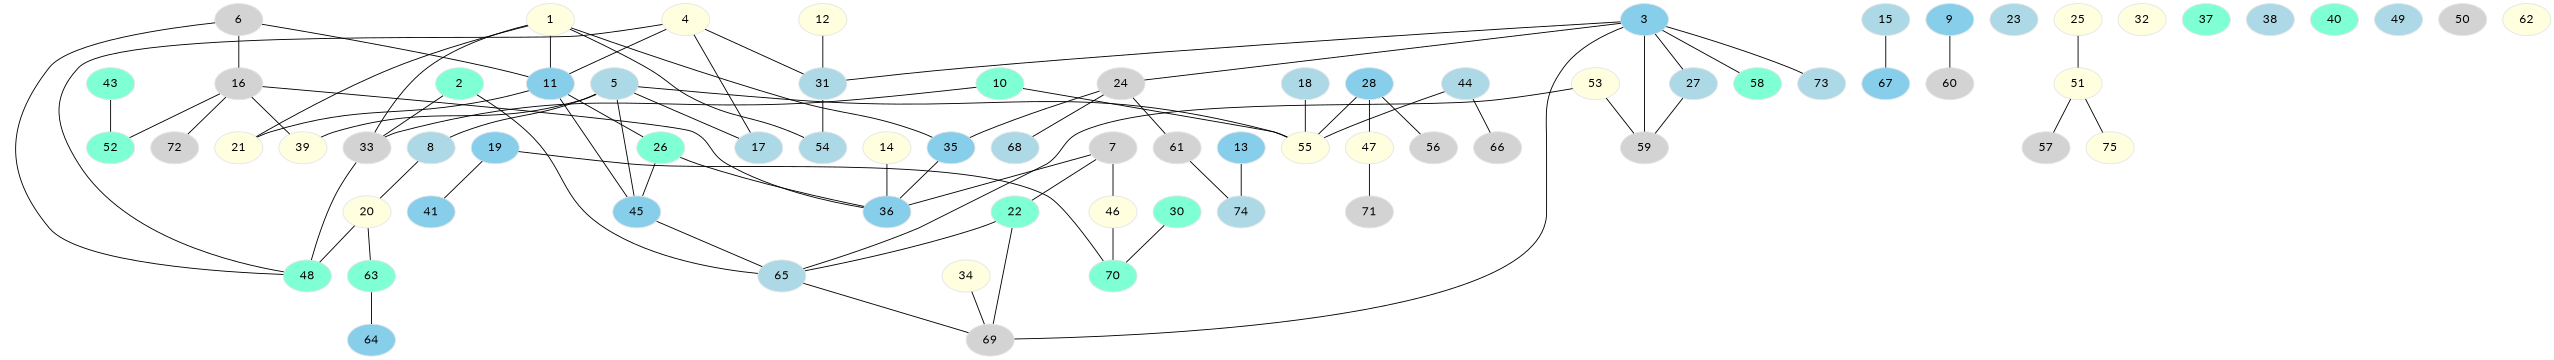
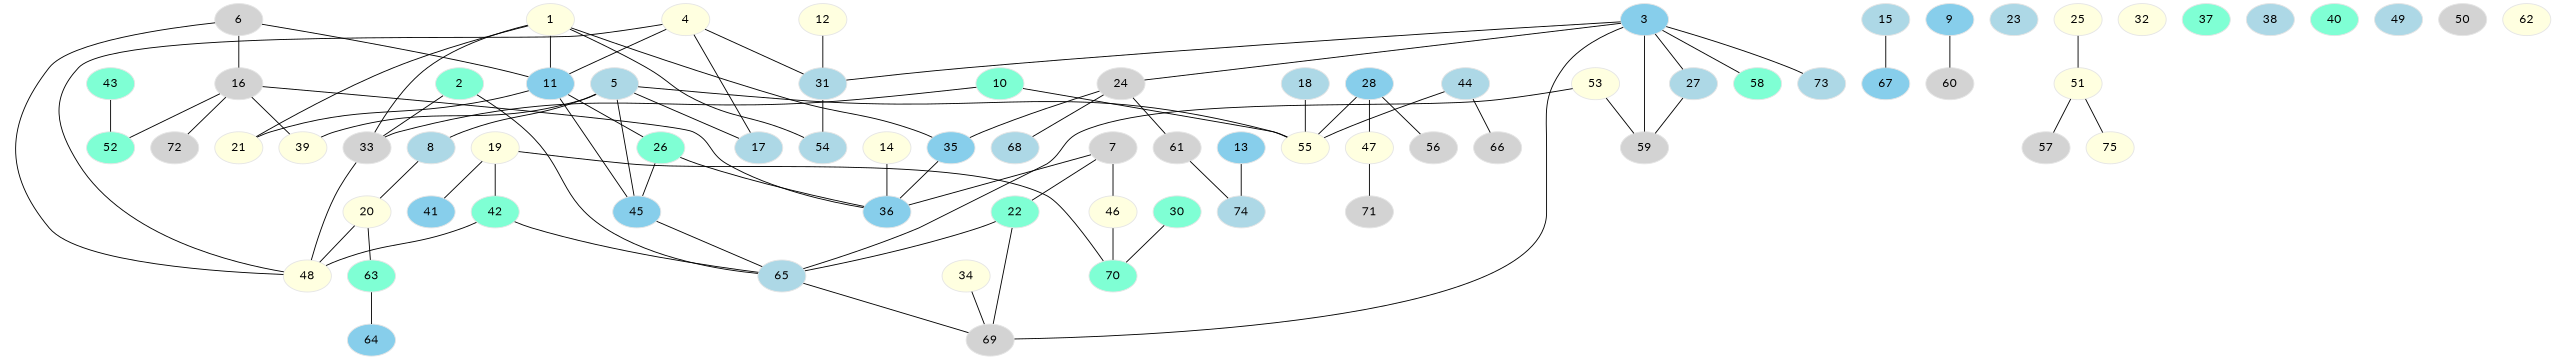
node "19": fillcolor skyblue -> lightyellow
node "42": added
node "48": fillcolor aquamarine -> lightyellow
